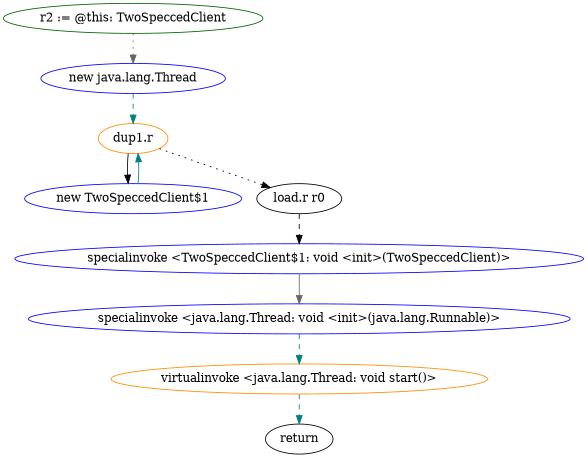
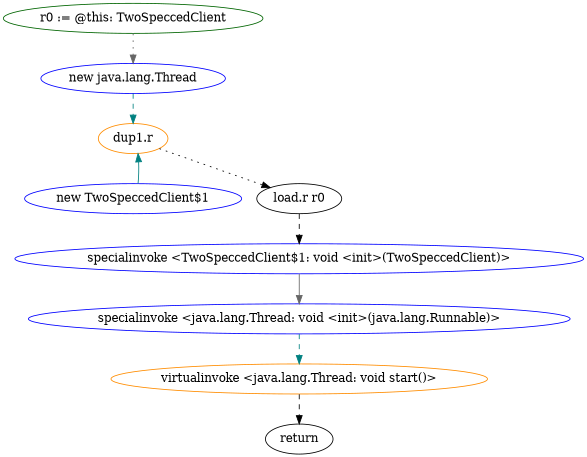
node "r2 := @this: TwoSpeccedClient": label "r2 := @this: TwoSpeccedClient" -> "r0 := @this: TwoSpeccedClient"
edge "dup1.r" -> "new TwoSpeccedClient$1": removed
edge "virtualinvoke <java.lang.Thread: void start()>" -> "return": color teal -> black
